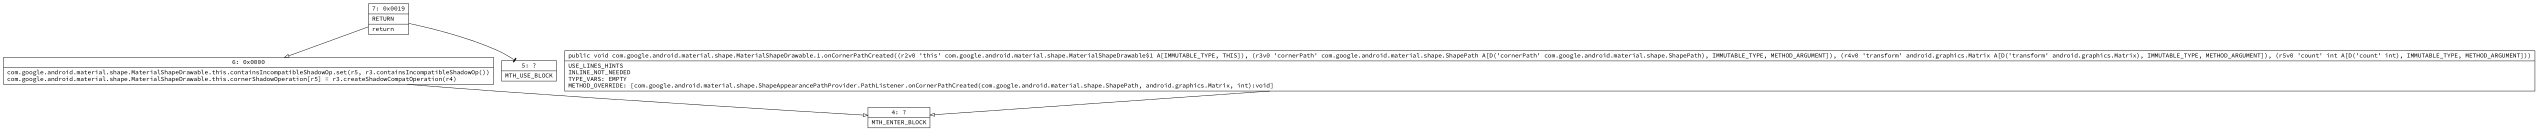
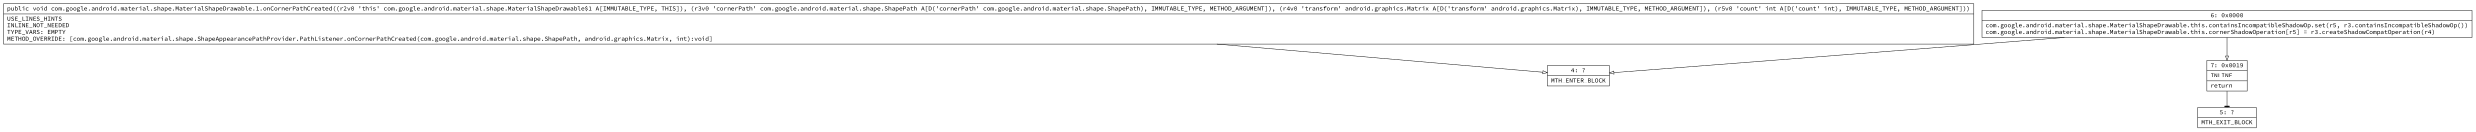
node "7: 0x0019": text "RETURN" -> "INLINE"
edge "7: 0x0019" -> "6: 0x0000": reversed
node "5: ?": text "MTH_USE_BLOCK" -> "MTH_EXIT_BLOCK"
